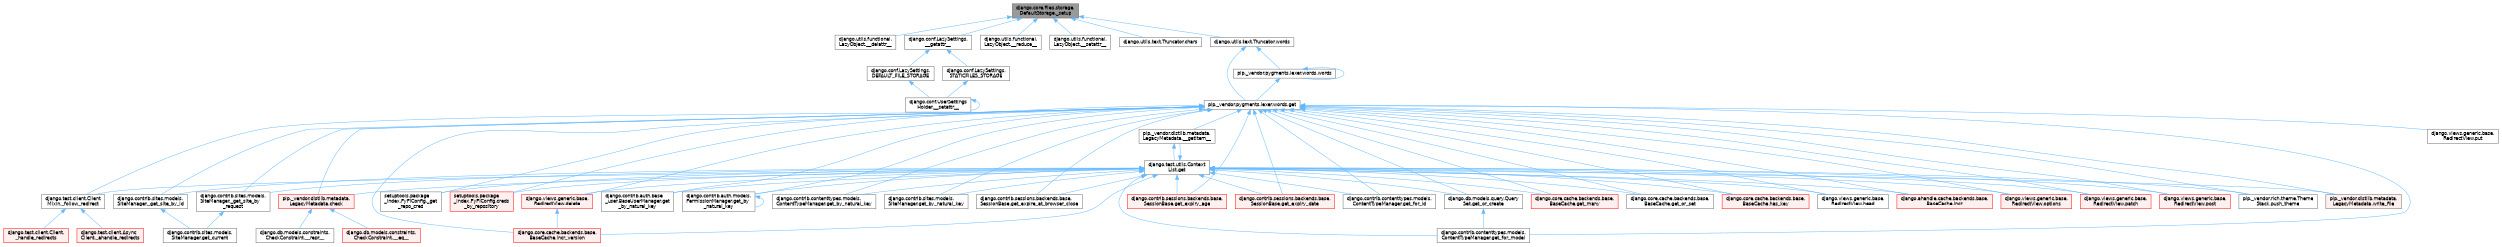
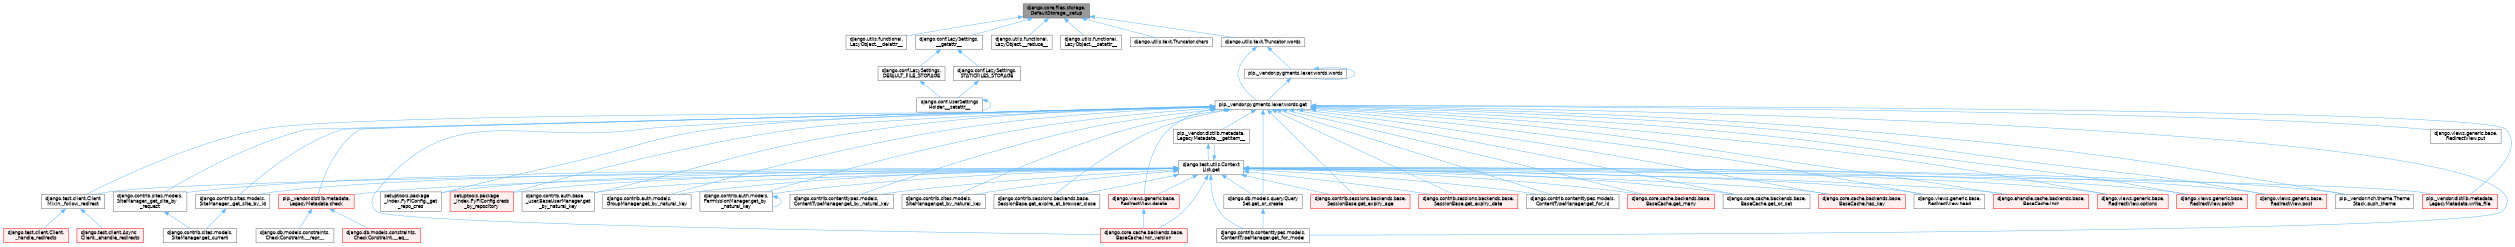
node "django.contrib.auth.models. GroupManager.get_by_natural_key": added
node "pip._vendor.distlib.metadata. LegacyMetadata.write_file": color grey40 -> red
